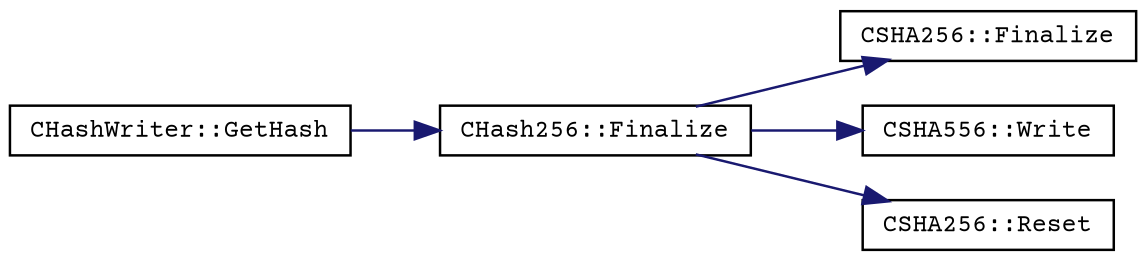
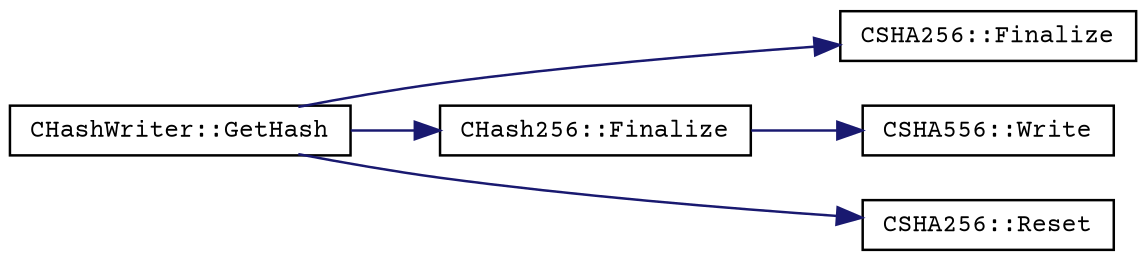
edge "CHash256::Finalize" -> "CSHA256::Finalize": now "CHashWriter::GetHash" -> "CSHA256::Finalize"
edge "CHash256::Finalize" -> "CSHA256::Reset": now "CHashWriter::GetHash" -> "CSHA256::Reset"
